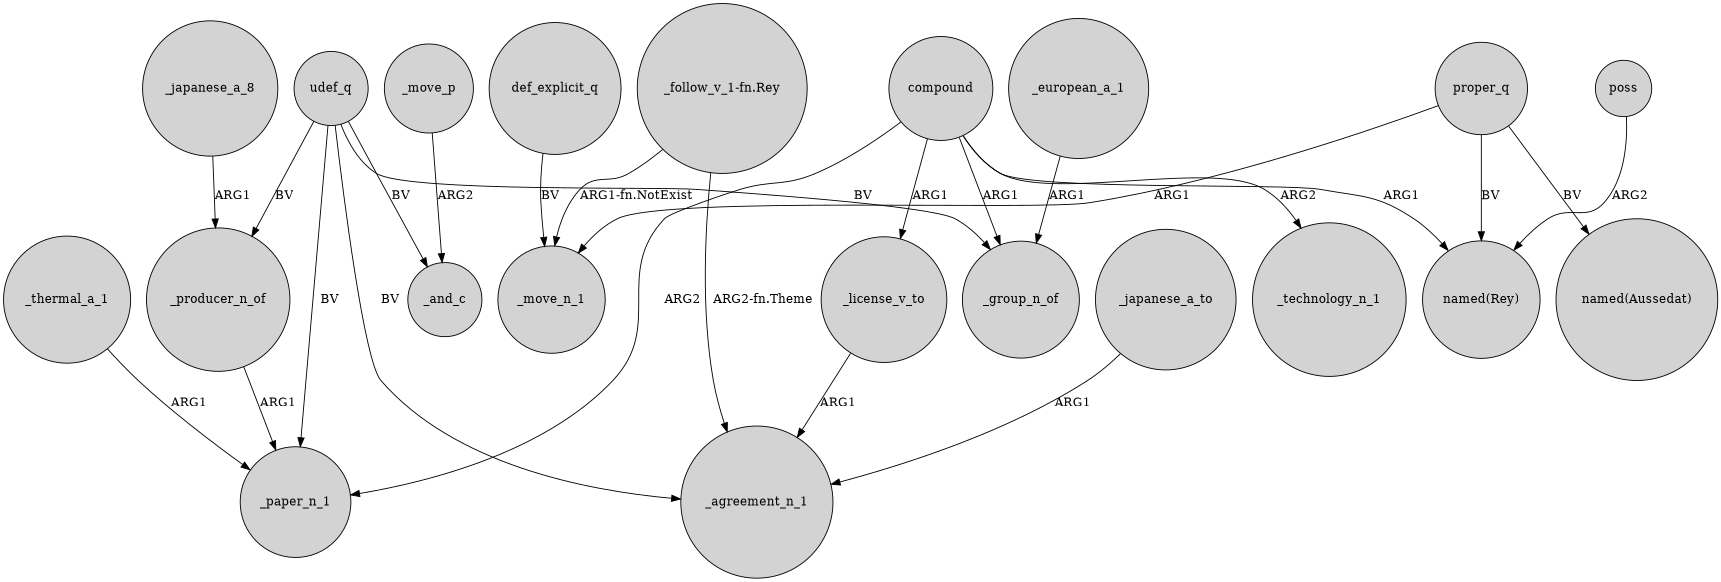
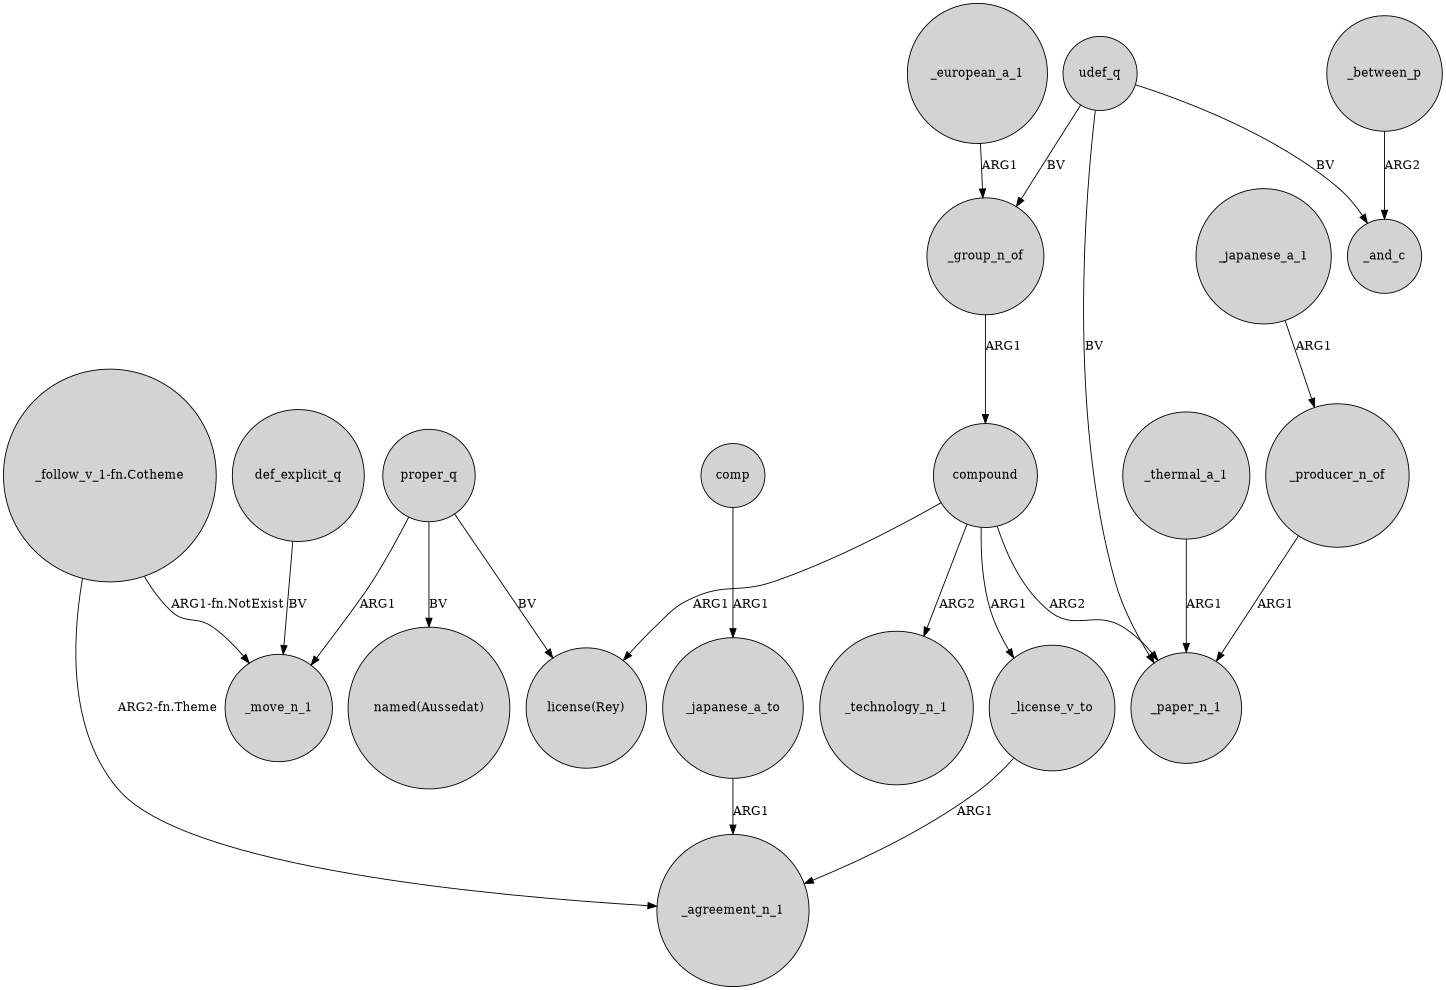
node "_japanese_a_8": label "_japanese_a_8" -> "_japanese_a_1"
node "_move_p": label "_move_p" -> "_between_p"
node "_follow_v_1-fn.Rey": label "_follow_v_1-fn.Rey" -> "_follow_v_1-fn.Cotheme"
node "poss": removed
edge "udef_q" -> "_producer_n_of": removed, label "BV"
edge "compound" -> "_group_n_of": reversed
node "named(Rey)": label "named(Rey)" -> "license(Rey)"
edge "udef_q" -> "_agreement_n_1": removed, label "BV"
node "comp": added
